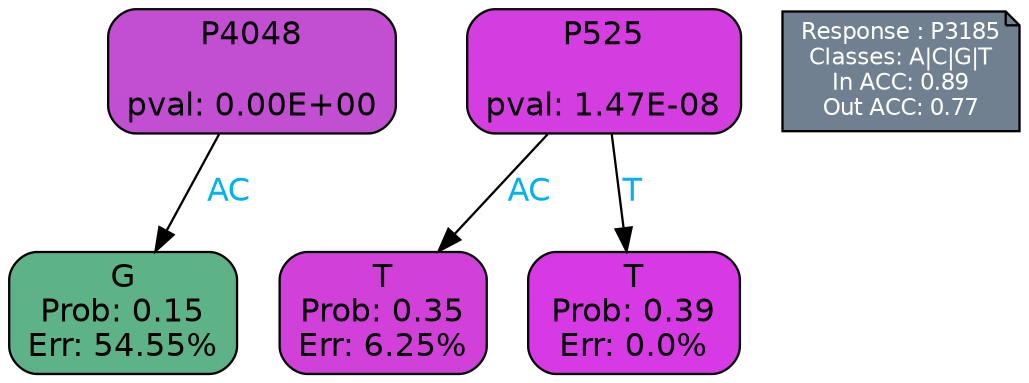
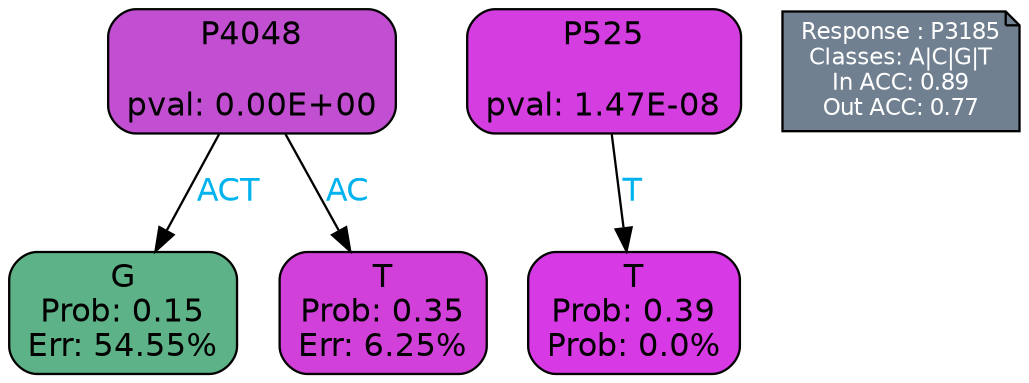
edge "P525 pval: 1.47E-08" -> "T Prob: 0.35 Err: 6.25%": now "P4048 pval: 0.00E+00" -> "T Prob: 0.35 Err: 6.25%"
edge "P4048 pval: 0.00E+00" -> "G Prob: 0.15 Err: 54.55%": label "AC" -> "ACT"
node "T Prob: 0.39 Err: 0.0%": label "T Prob: 0.39 Err: 0.0%" -> "T Prob: 0.39 Prob: 0.0%"
